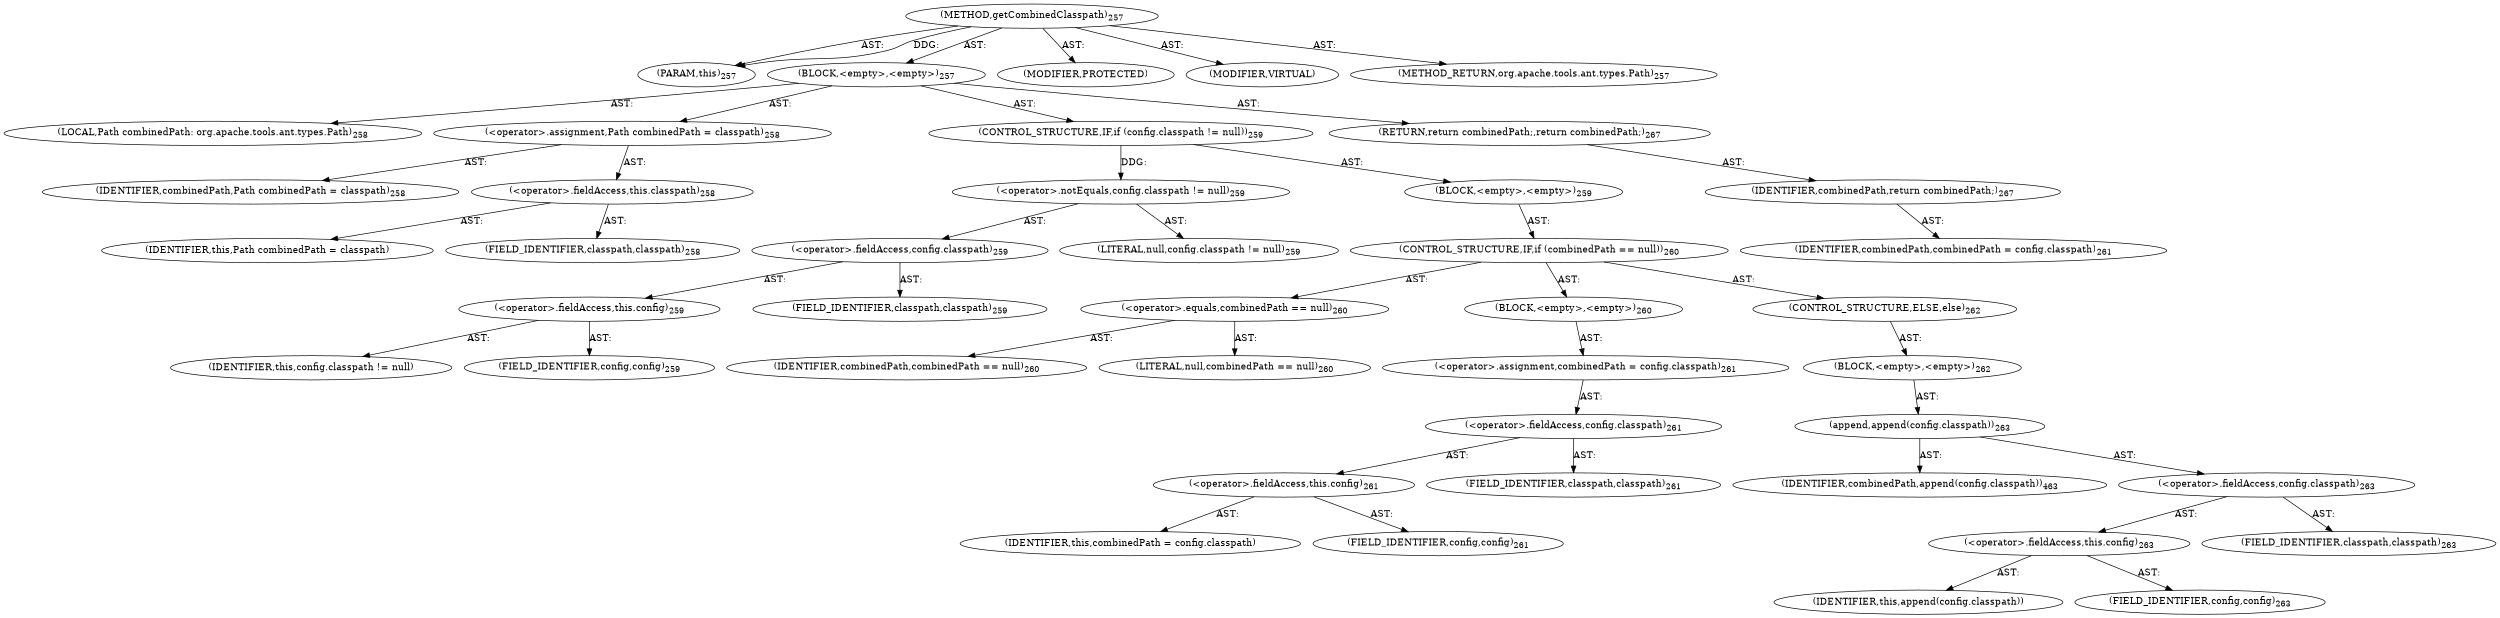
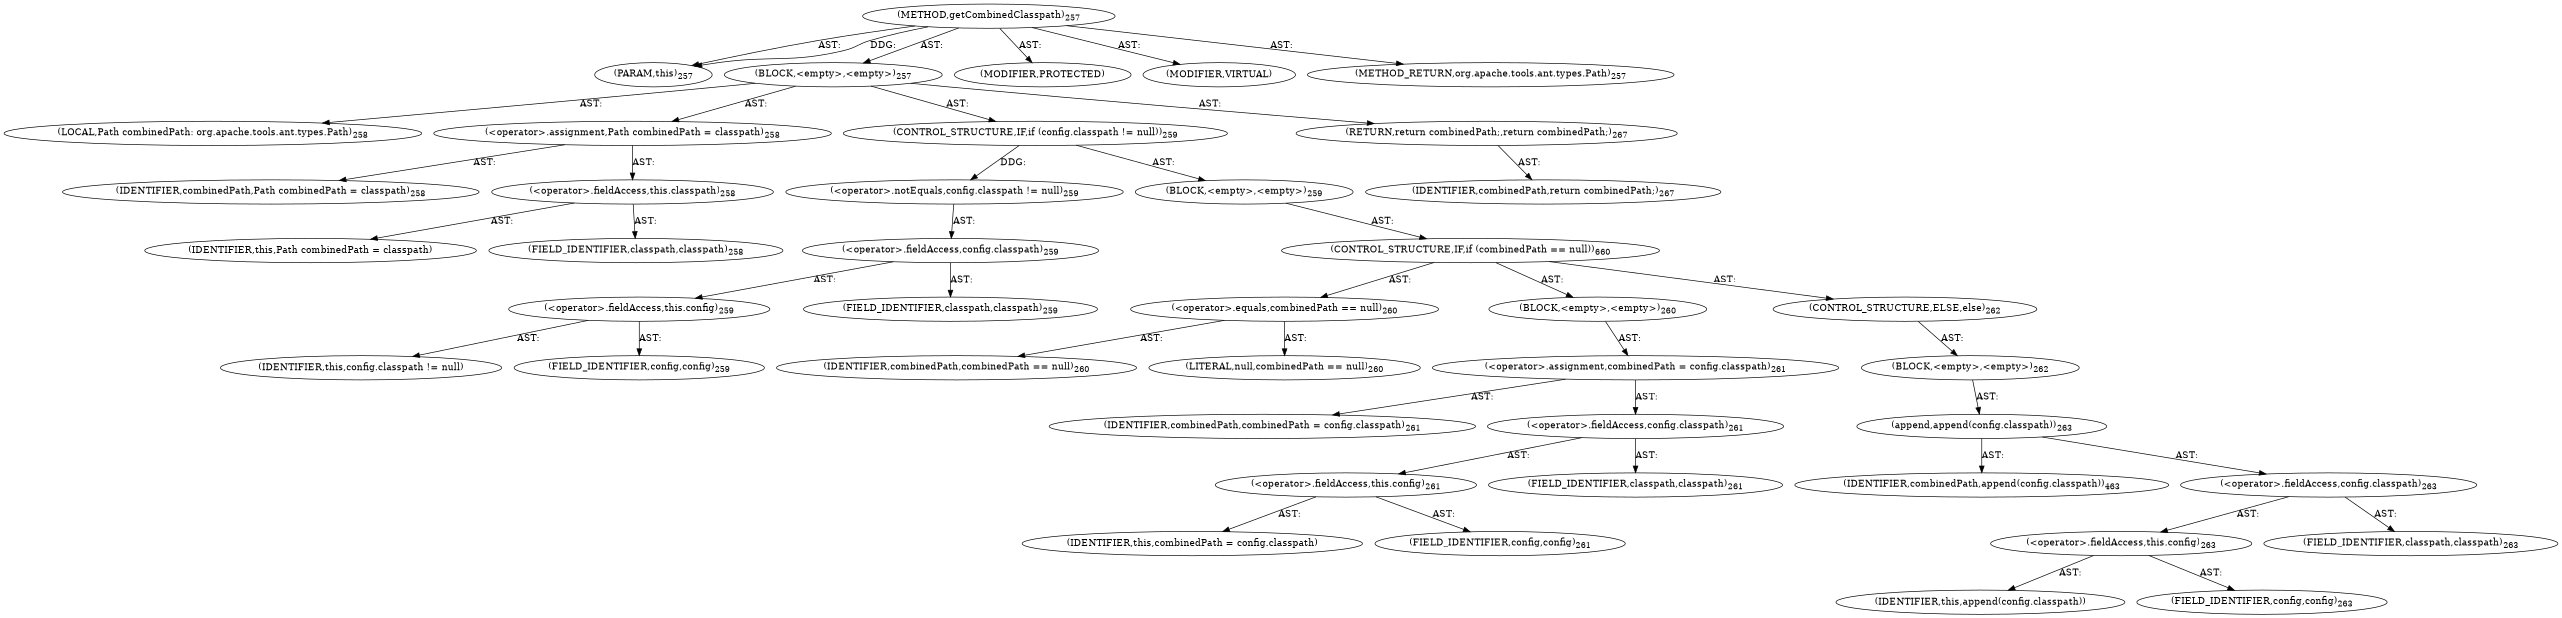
edge "(IDENTIFIER,combinedPath,return combinedPath;)" -> "(IDENTIFIER,combinedPath,combinedPath = config.classpath)": now "(<operator>.assignment,combinedPath = config.classpath)" -> "(IDENTIFIER,combinedPath,combinedPath = config.classpath)"
node "(CONTROL_STRUCTURE,IF,if (combinedPath == null))": text "260" -> "660"
node "(LITERAL,null,config.classpath != null)": removed
